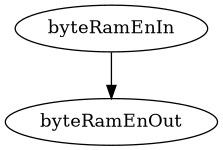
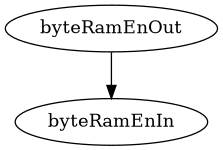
edge "byteRamEnIn" -> "byteRamEnOut": reversed
